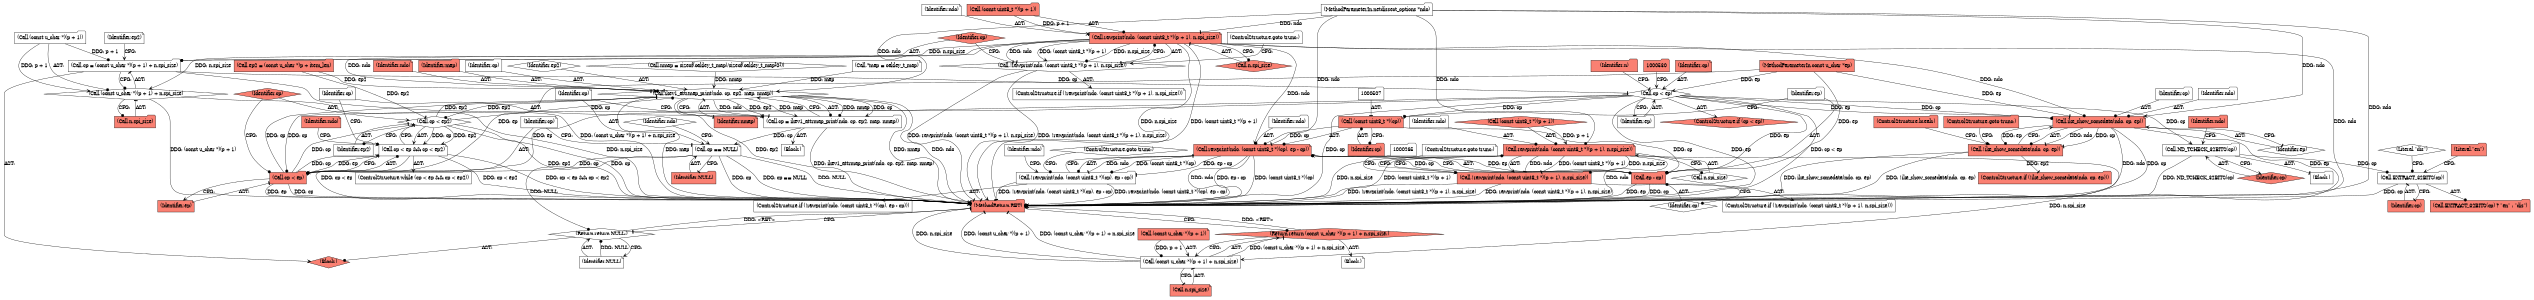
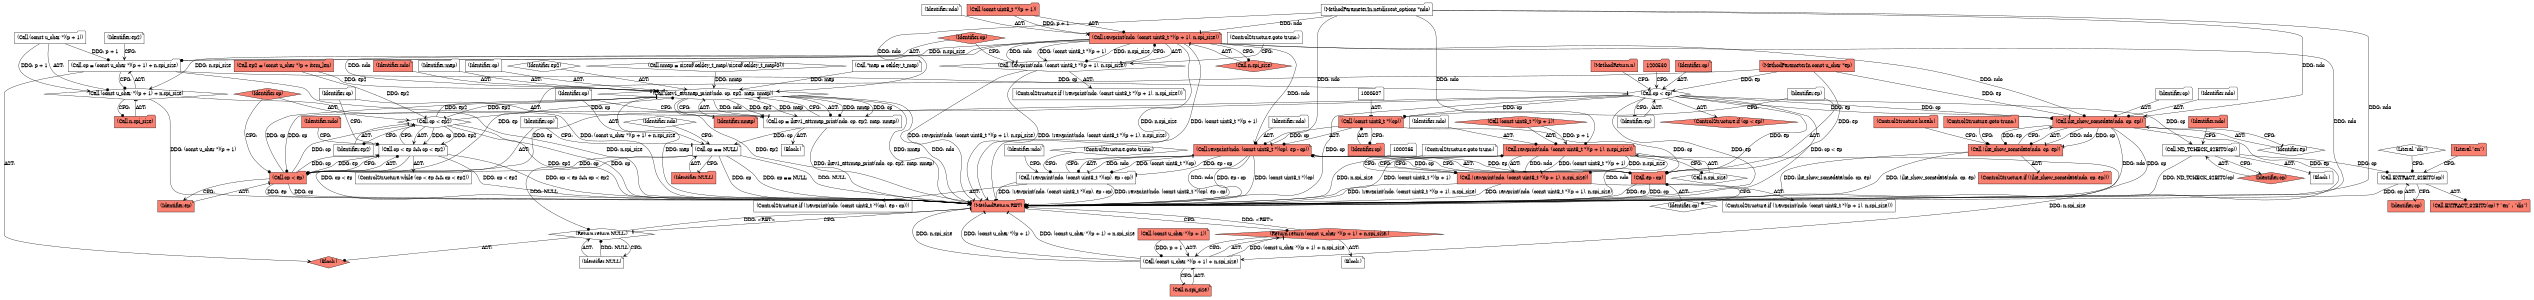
node "(Identifier,map)": fillcolor salmon -> white
node "(Identifier,n)": label "(Identifier,n)" -> "(MethodReturn,n)"
node "1000530": label "1000530" -> "1200530"
edge "(Call,ikev1_attrmap_print(ndo, cp, ep2, map, nmap))" -> "(Call,cp < ep2)": arrowhead dot -> tee
edge "(Call,!ike_show_somedata(ndo, cp, ep))" -> "(ControlStructure,if (!ike_show_somedata(ndo, cp, ep)))": label "DDG: ep2" -> "AST: "
